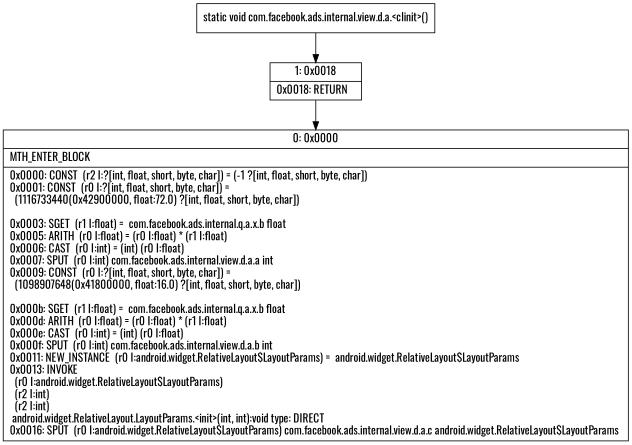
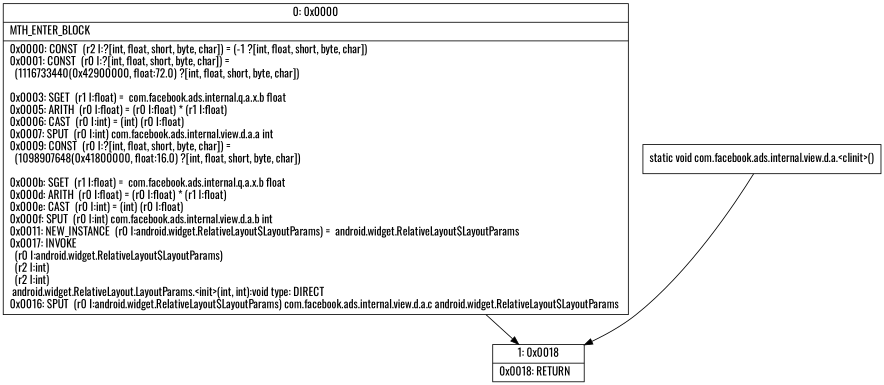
edge "1: 0x0018" -> "0: 0x0000": reversed
node "0: 0x0000": text "0x0013: INVOKE" -> "0x0017: INVOKE"
